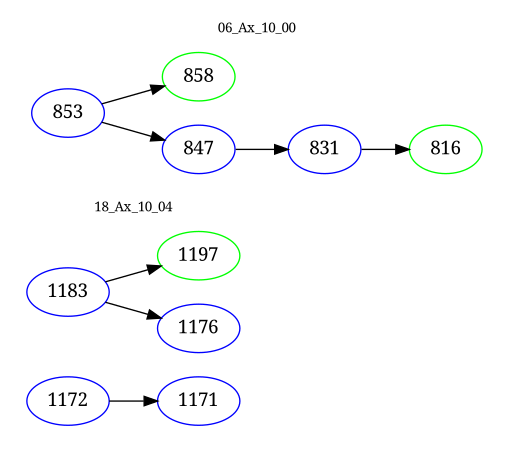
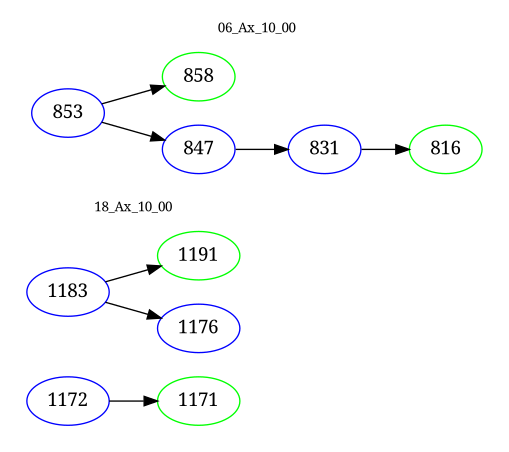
cluster "18_Ax_10_04": label "18_Ax_10_04" -> "18_Ax_10_00"
node "1197": label "1197" -> "1191"
node "1171": color blue -> green
